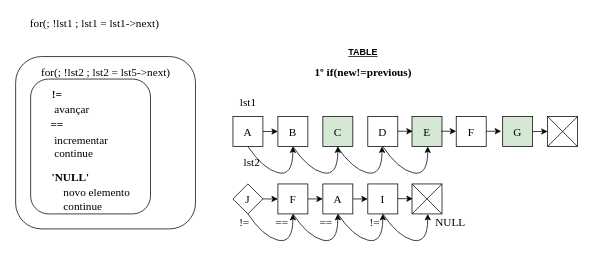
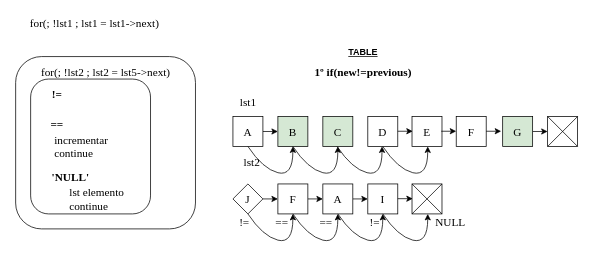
node "avançar": removed
node "B": fillcolor #ffffff -> #d5e8d4
node "E": fillcolor #d5e8d4 -> #ffffff
node "novo elemento continue": label "novo elemento continue" -> "lst elemento continue"
